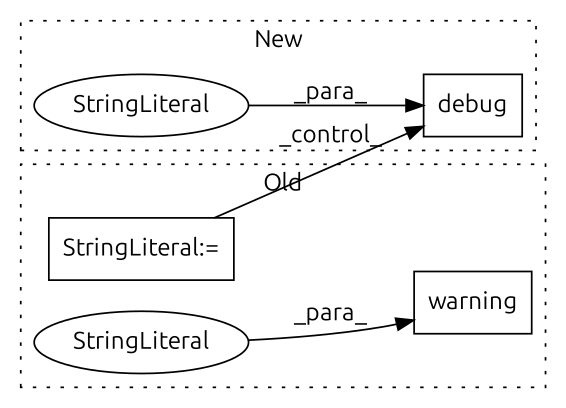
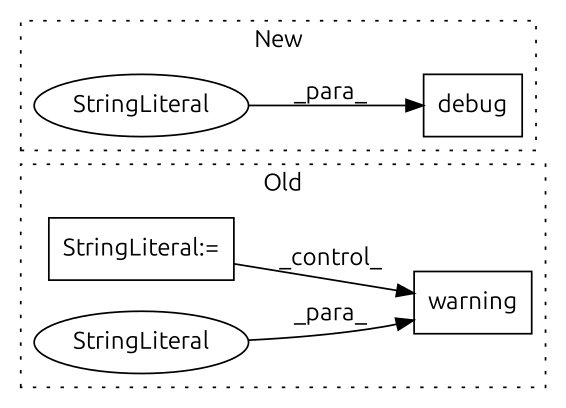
edge "StringLiteral:=" -> "debug": now "StringLiteral:=" -> "warning"
